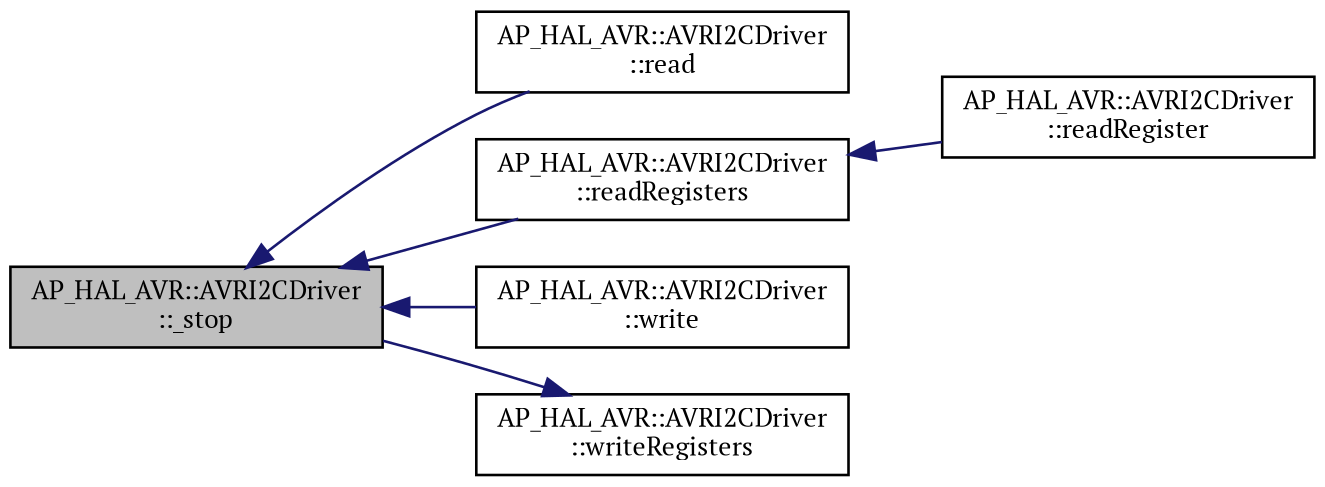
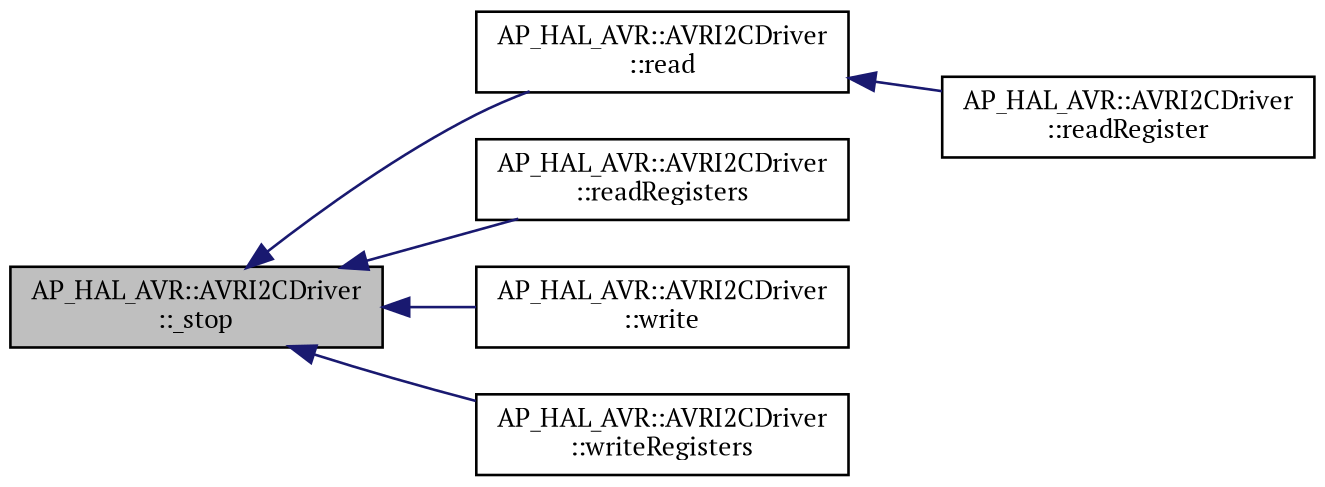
edge "AP_HAL_AVR::AVRI2CDriver ::readRegister" -> "AP_HAL_AVR::AVRI2CDriver ::readRegisters": now "AP_HAL_AVR::AVRI2CDriver ::readRegister" -> "AP_HAL_AVR::AVRI2CDriver ::read"
edge "AP_HAL_AVR::AVRI2CDriver ::_stop" -> "AP_HAL_AVR::AVRI2CDriver ::writeRegisters": reversed
